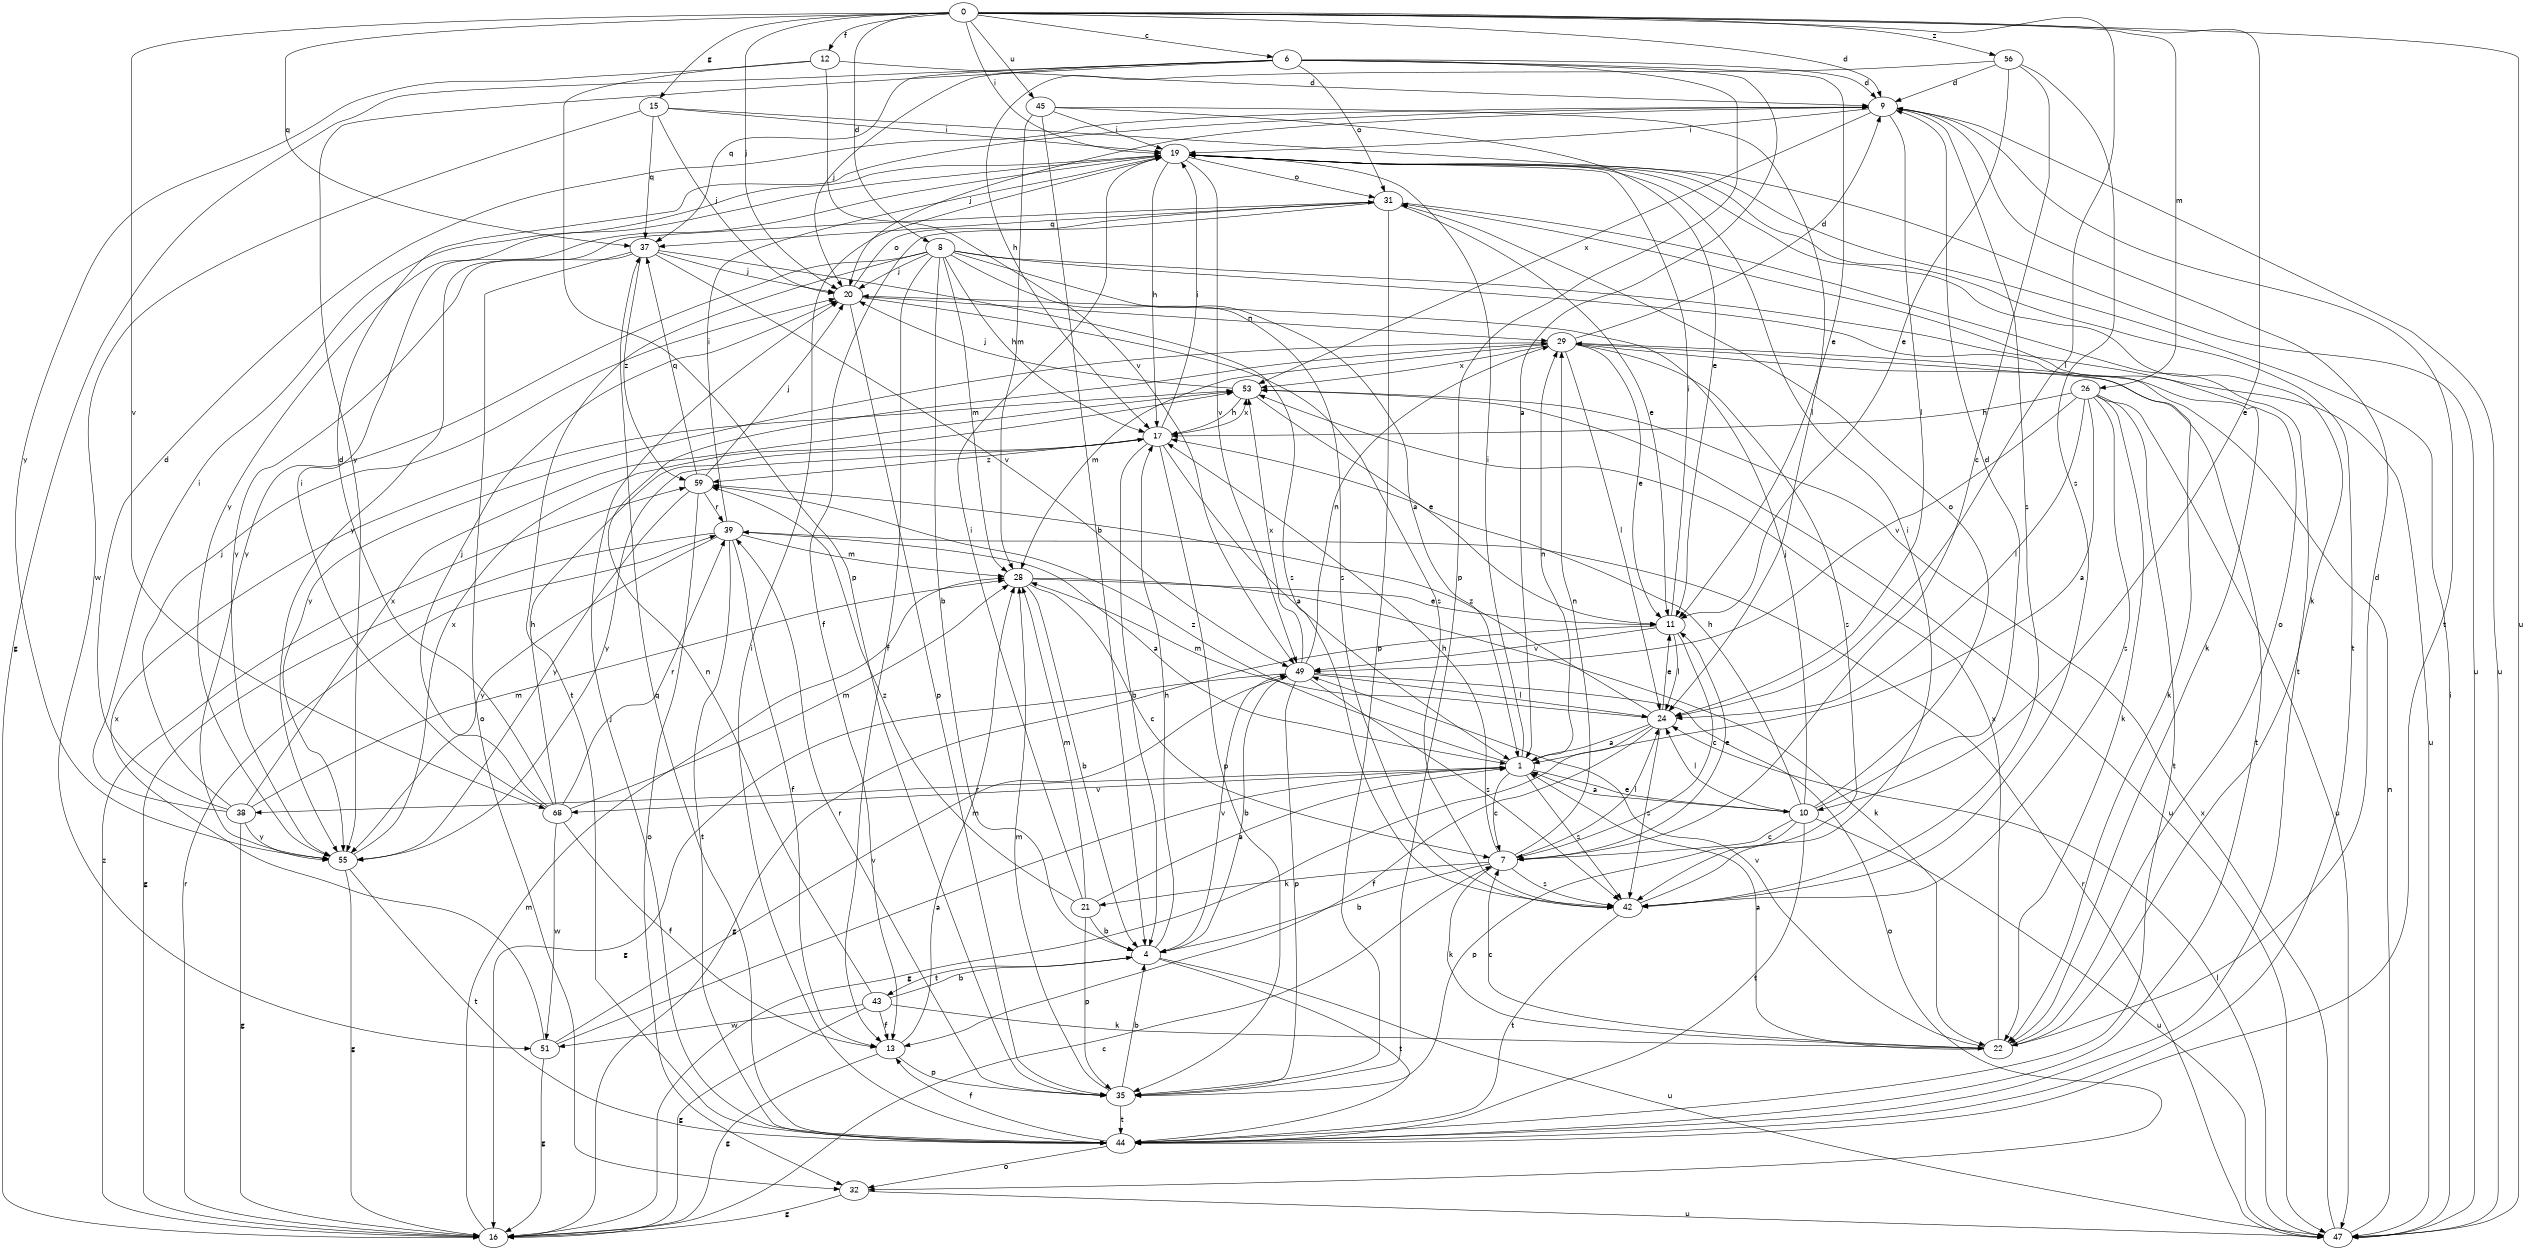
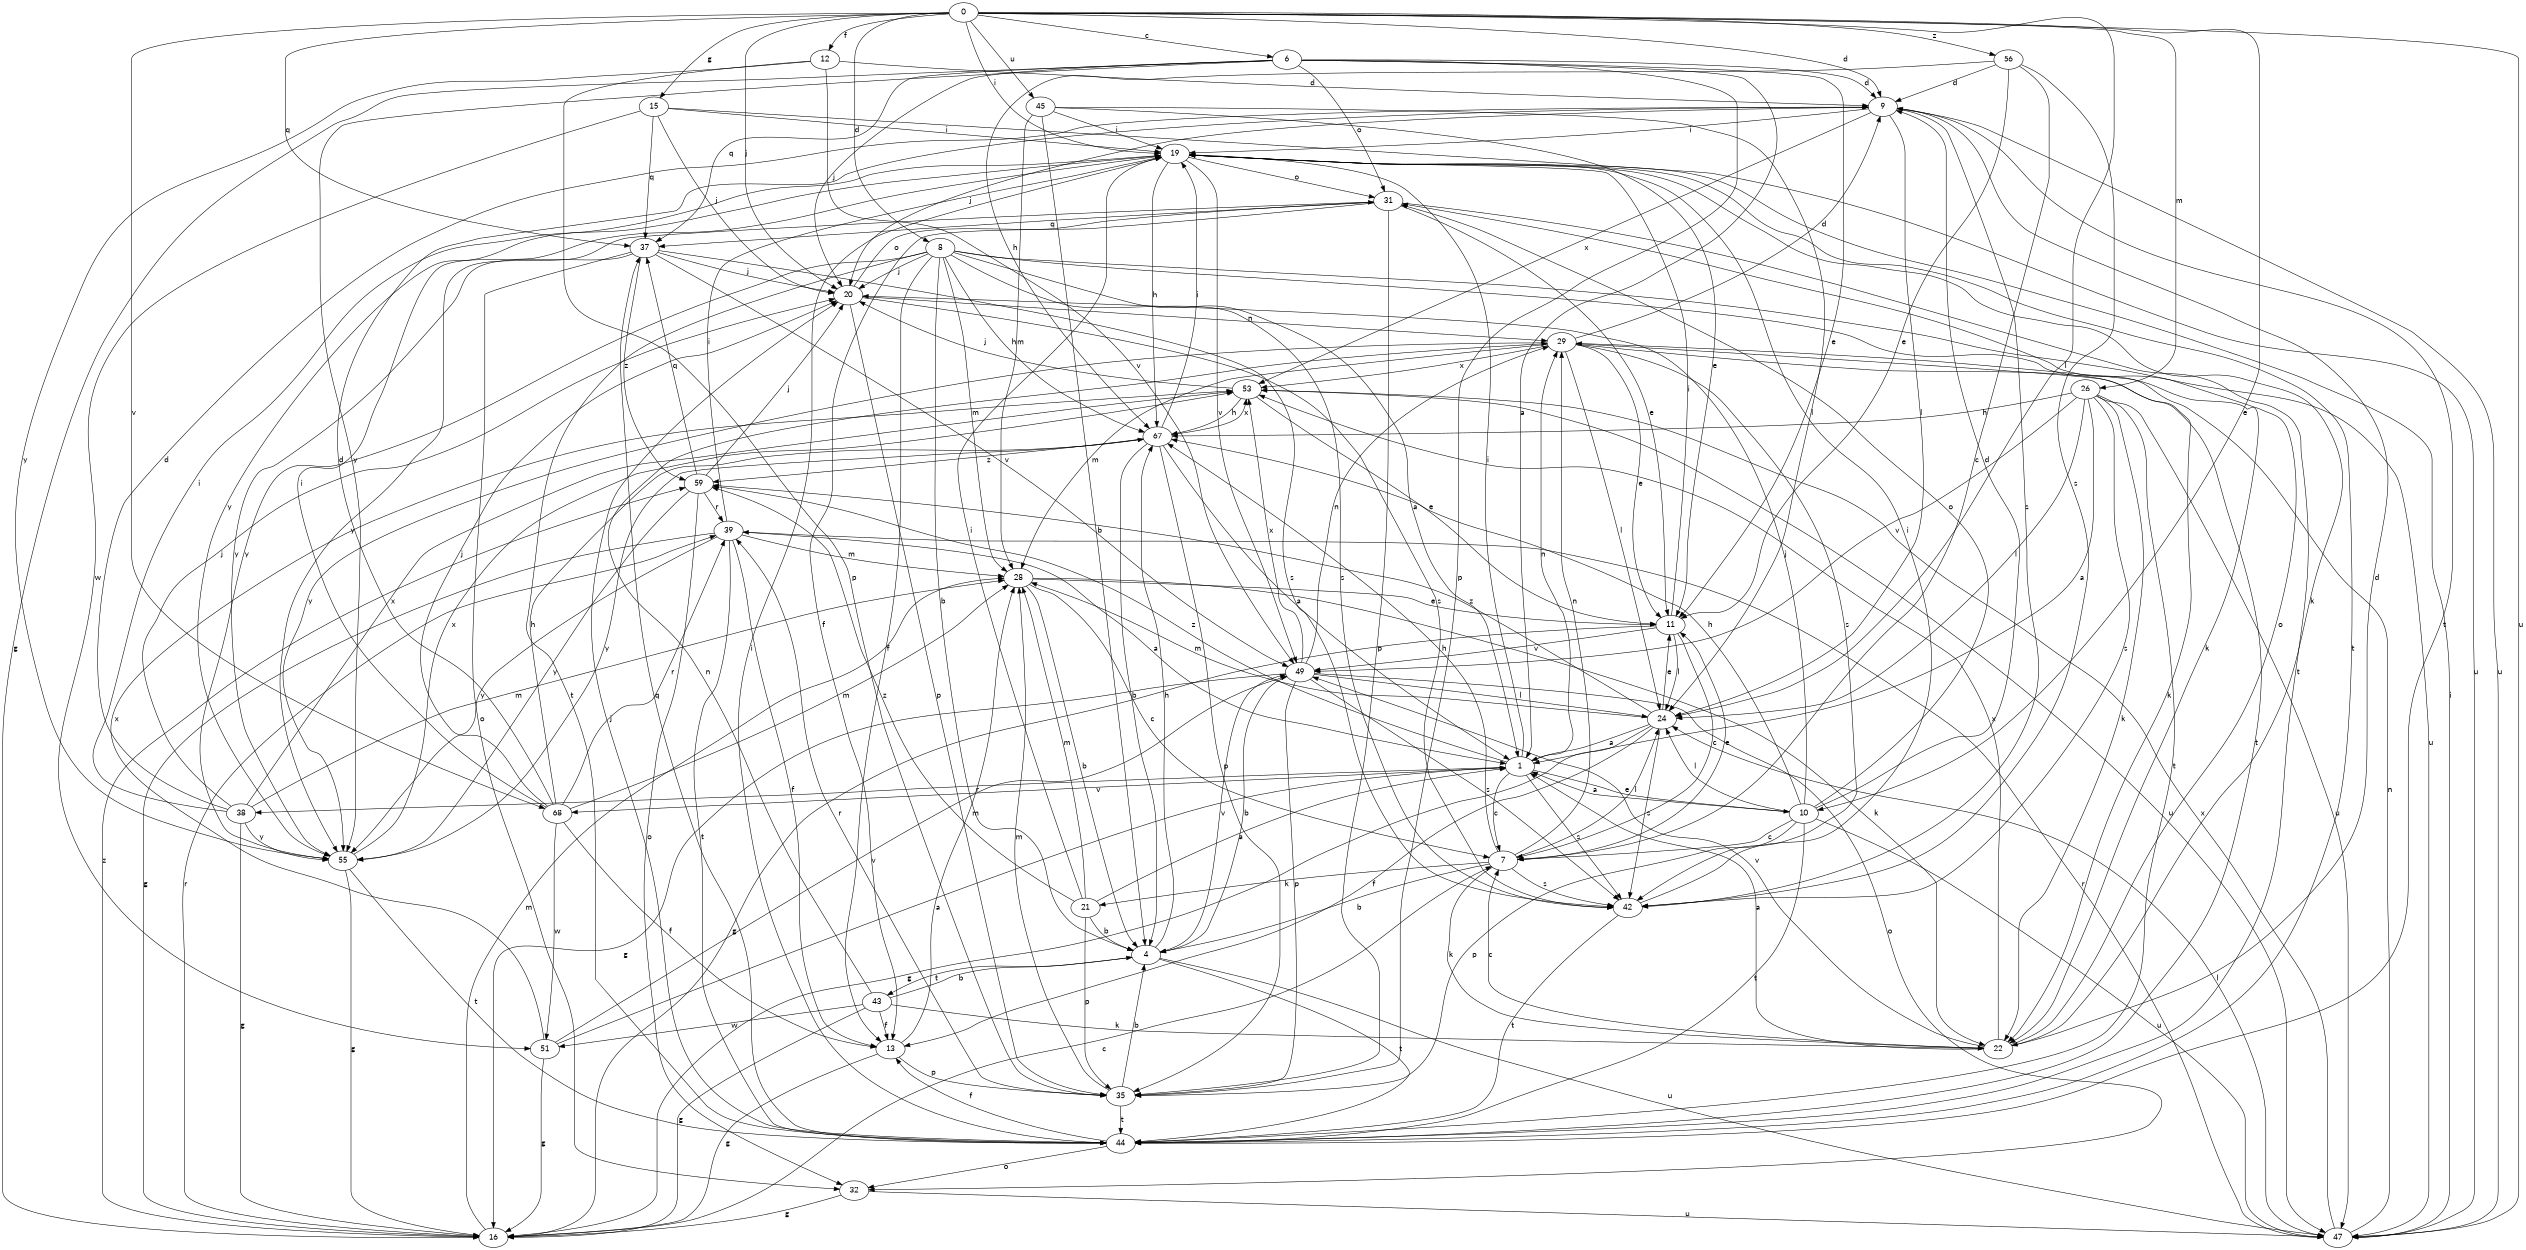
node "17": label "17" -> "67"
